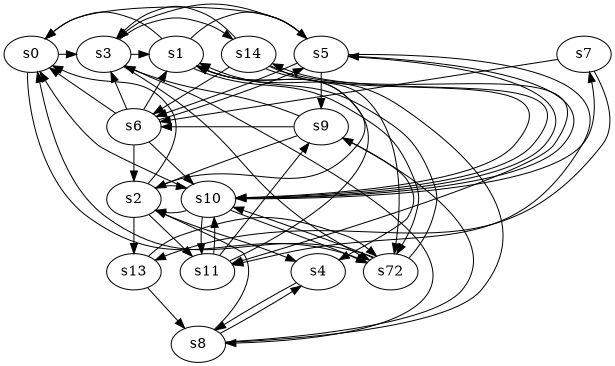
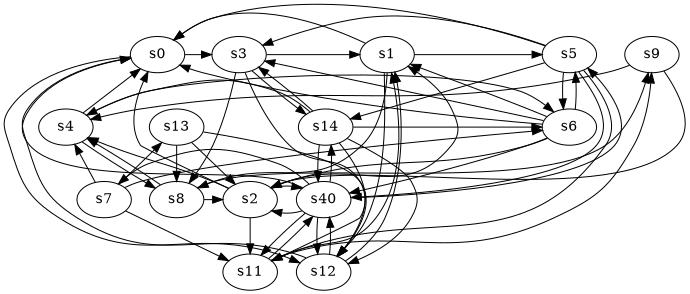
edge "s14" -> "s4": added
edge "s5" -> "s9": now "s5" -> "s14"
edge "s9" -> "s3": removed
edge "s4" -> "s0": added
edge "s9" -> "s6": now "s4" -> "s6"
edge "s7" -> "s4": added
node "s10": label "s10" -> "s40"
edge "s8" -> "s1": reversed
edge "s2" -> "s13": reversed
edge "s7" -> "s11": added
node "s72": label "s72" -> "s12"
